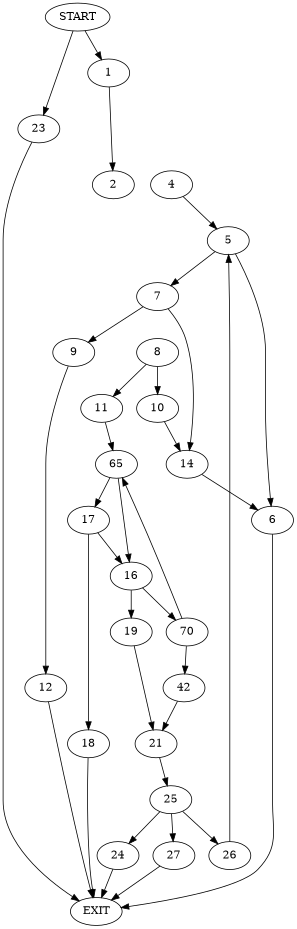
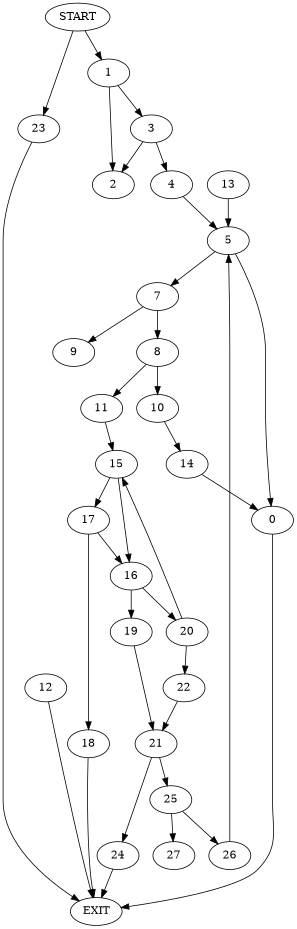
node "3": added
node "13": added
edge "7" -> "14": now "7" -> "8"
node "65": label "65" -> "15"
edge "9" -> "12": removed
node "6": label "6" -> "0"
node "70": label "70" -> "20"
node "42": label "42" -> "22"
edge "25" -> "24": now "21" -> "24"
edge "27" -> "EXIT": removed
